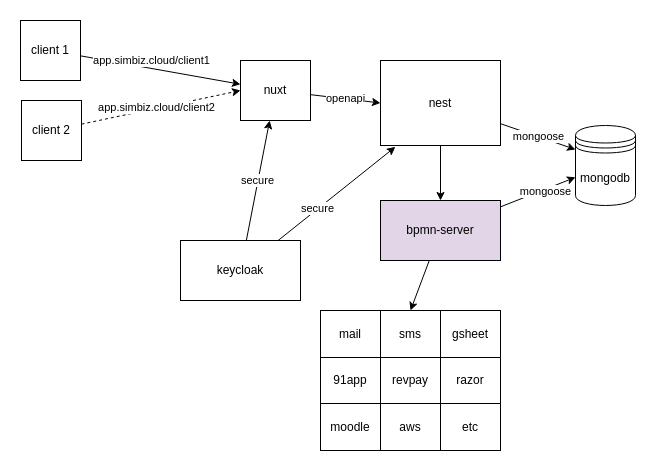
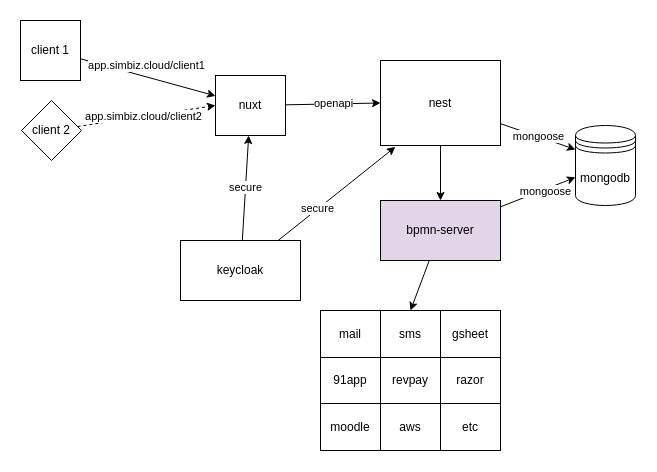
node "nuxt": moved (276, 91) -> (251, 106)
node "client 2": shape rectangle -> diamond
